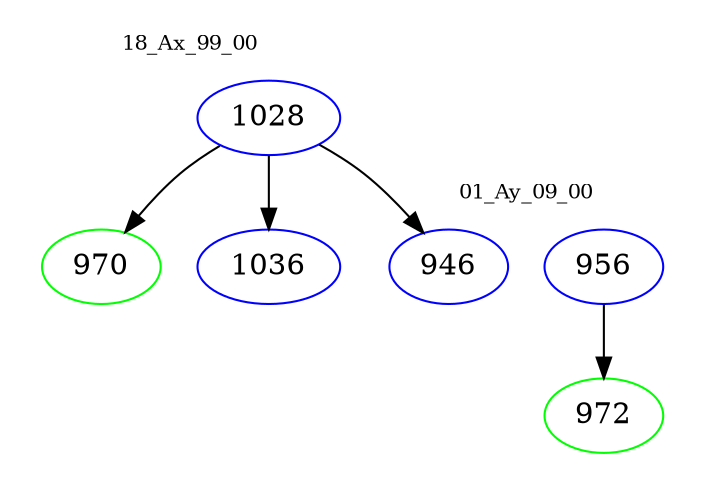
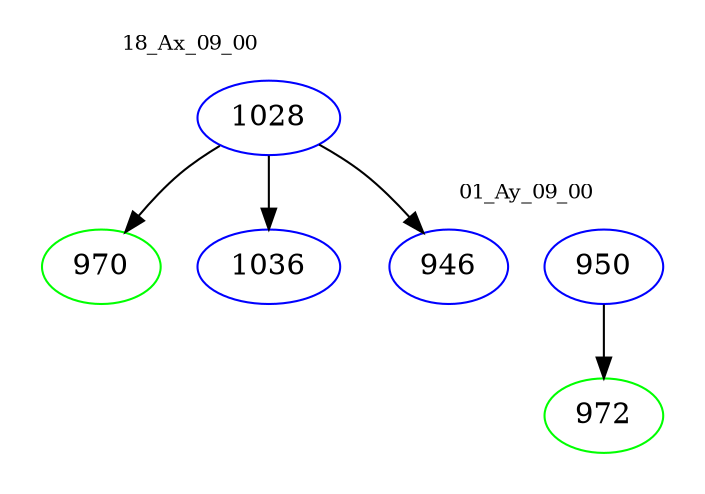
cluster "18_Ax_99_00": label "18_Ax_99_00" -> "18_Ax_09_00"
node "956": label "956" -> "950"
